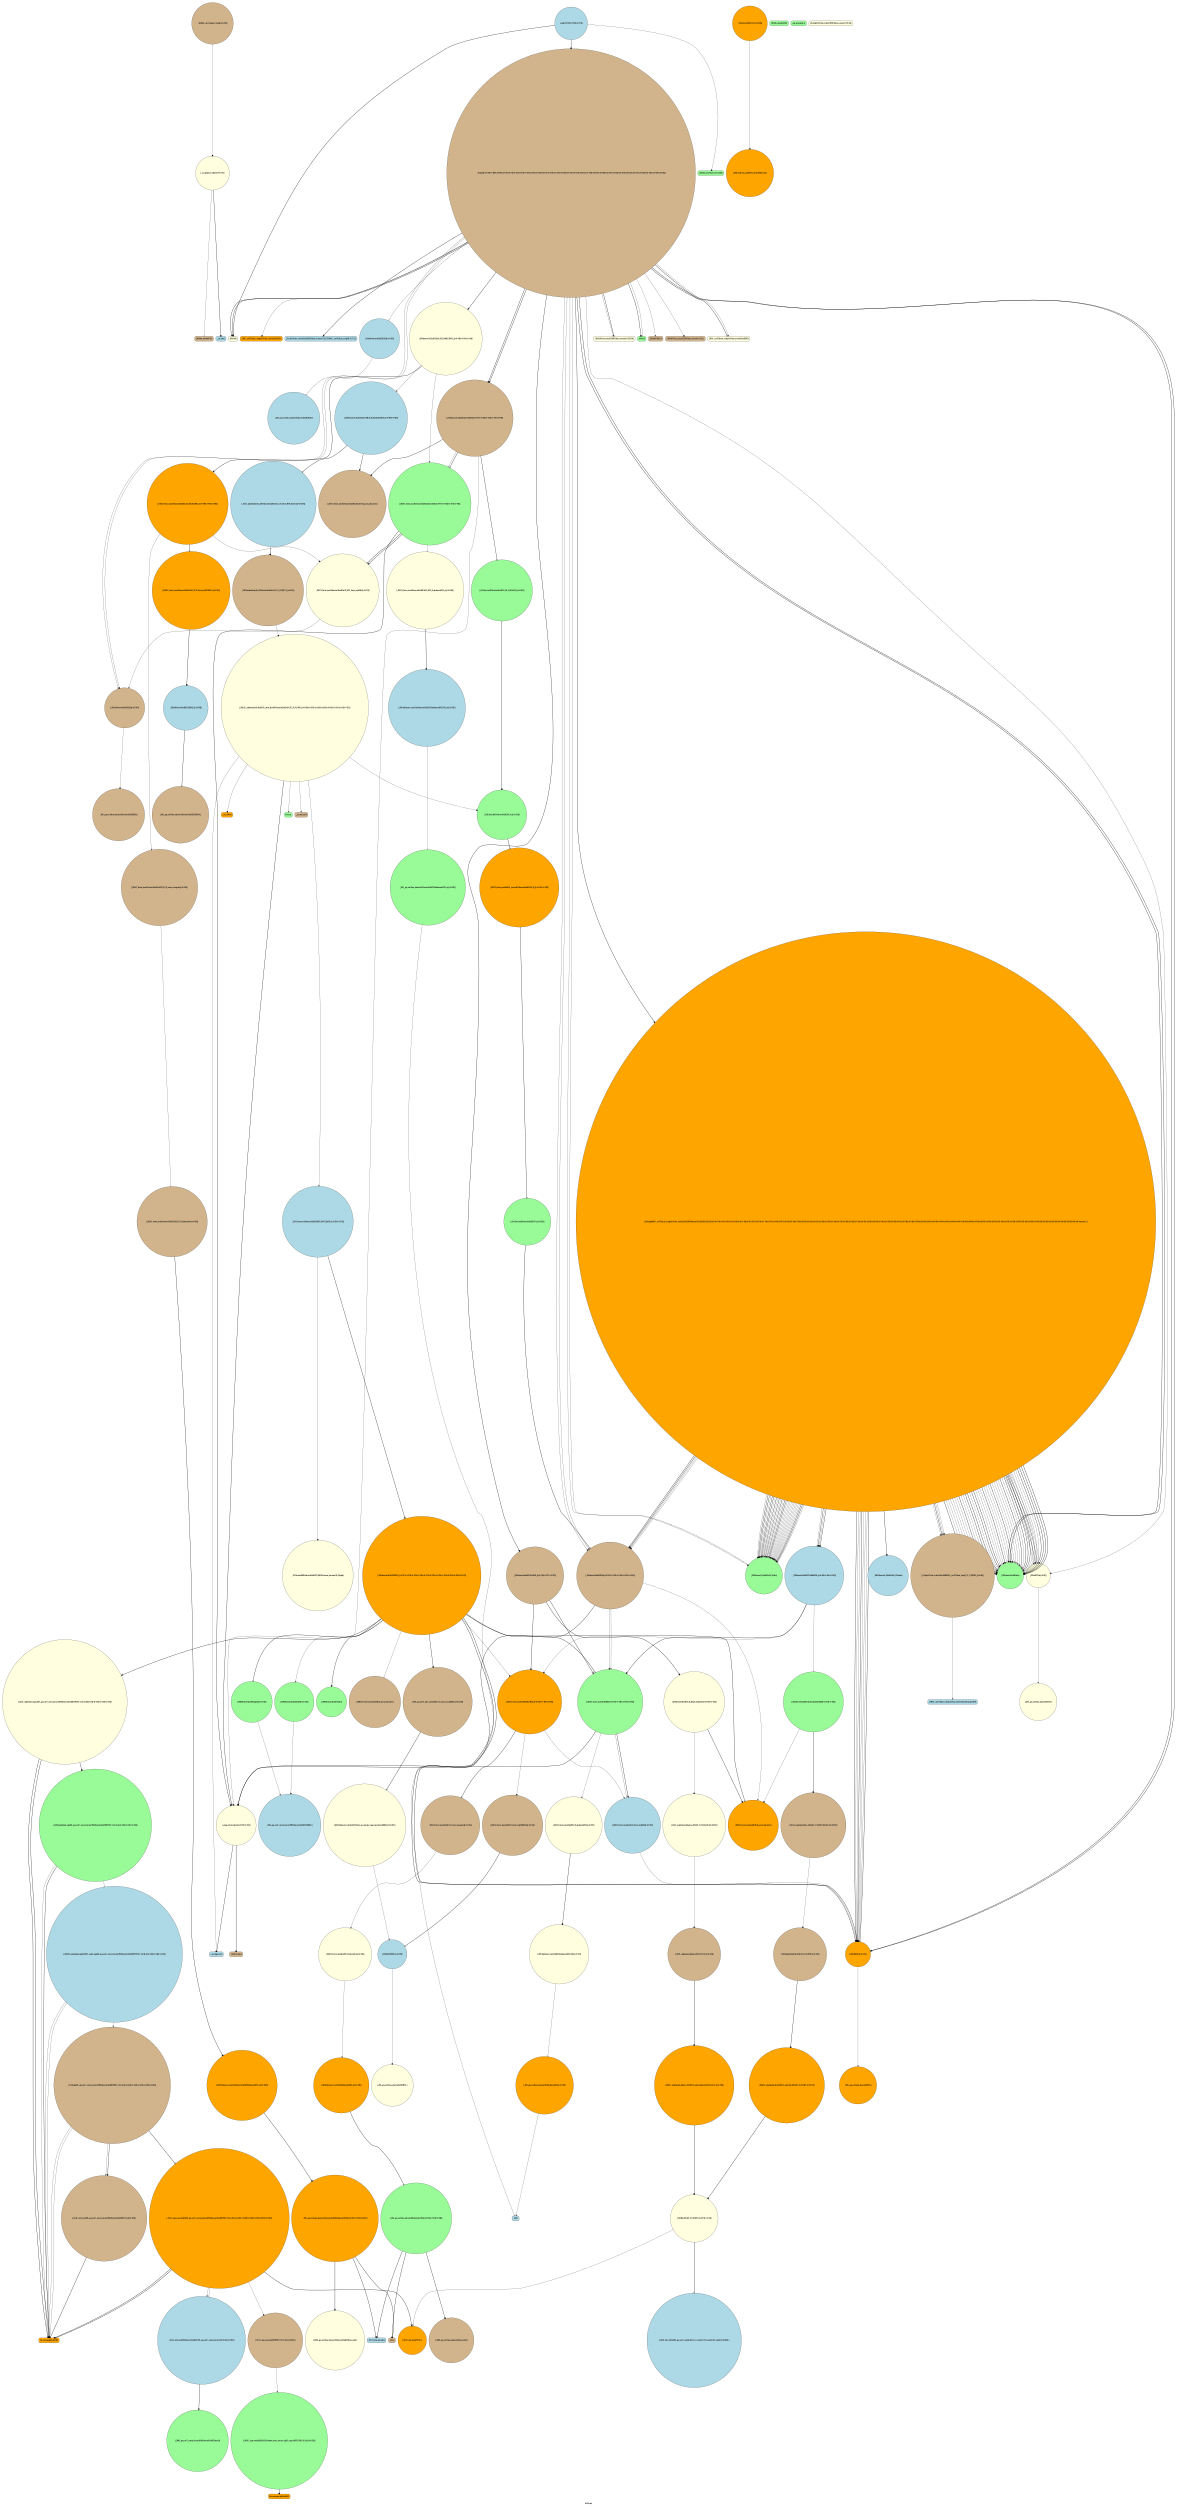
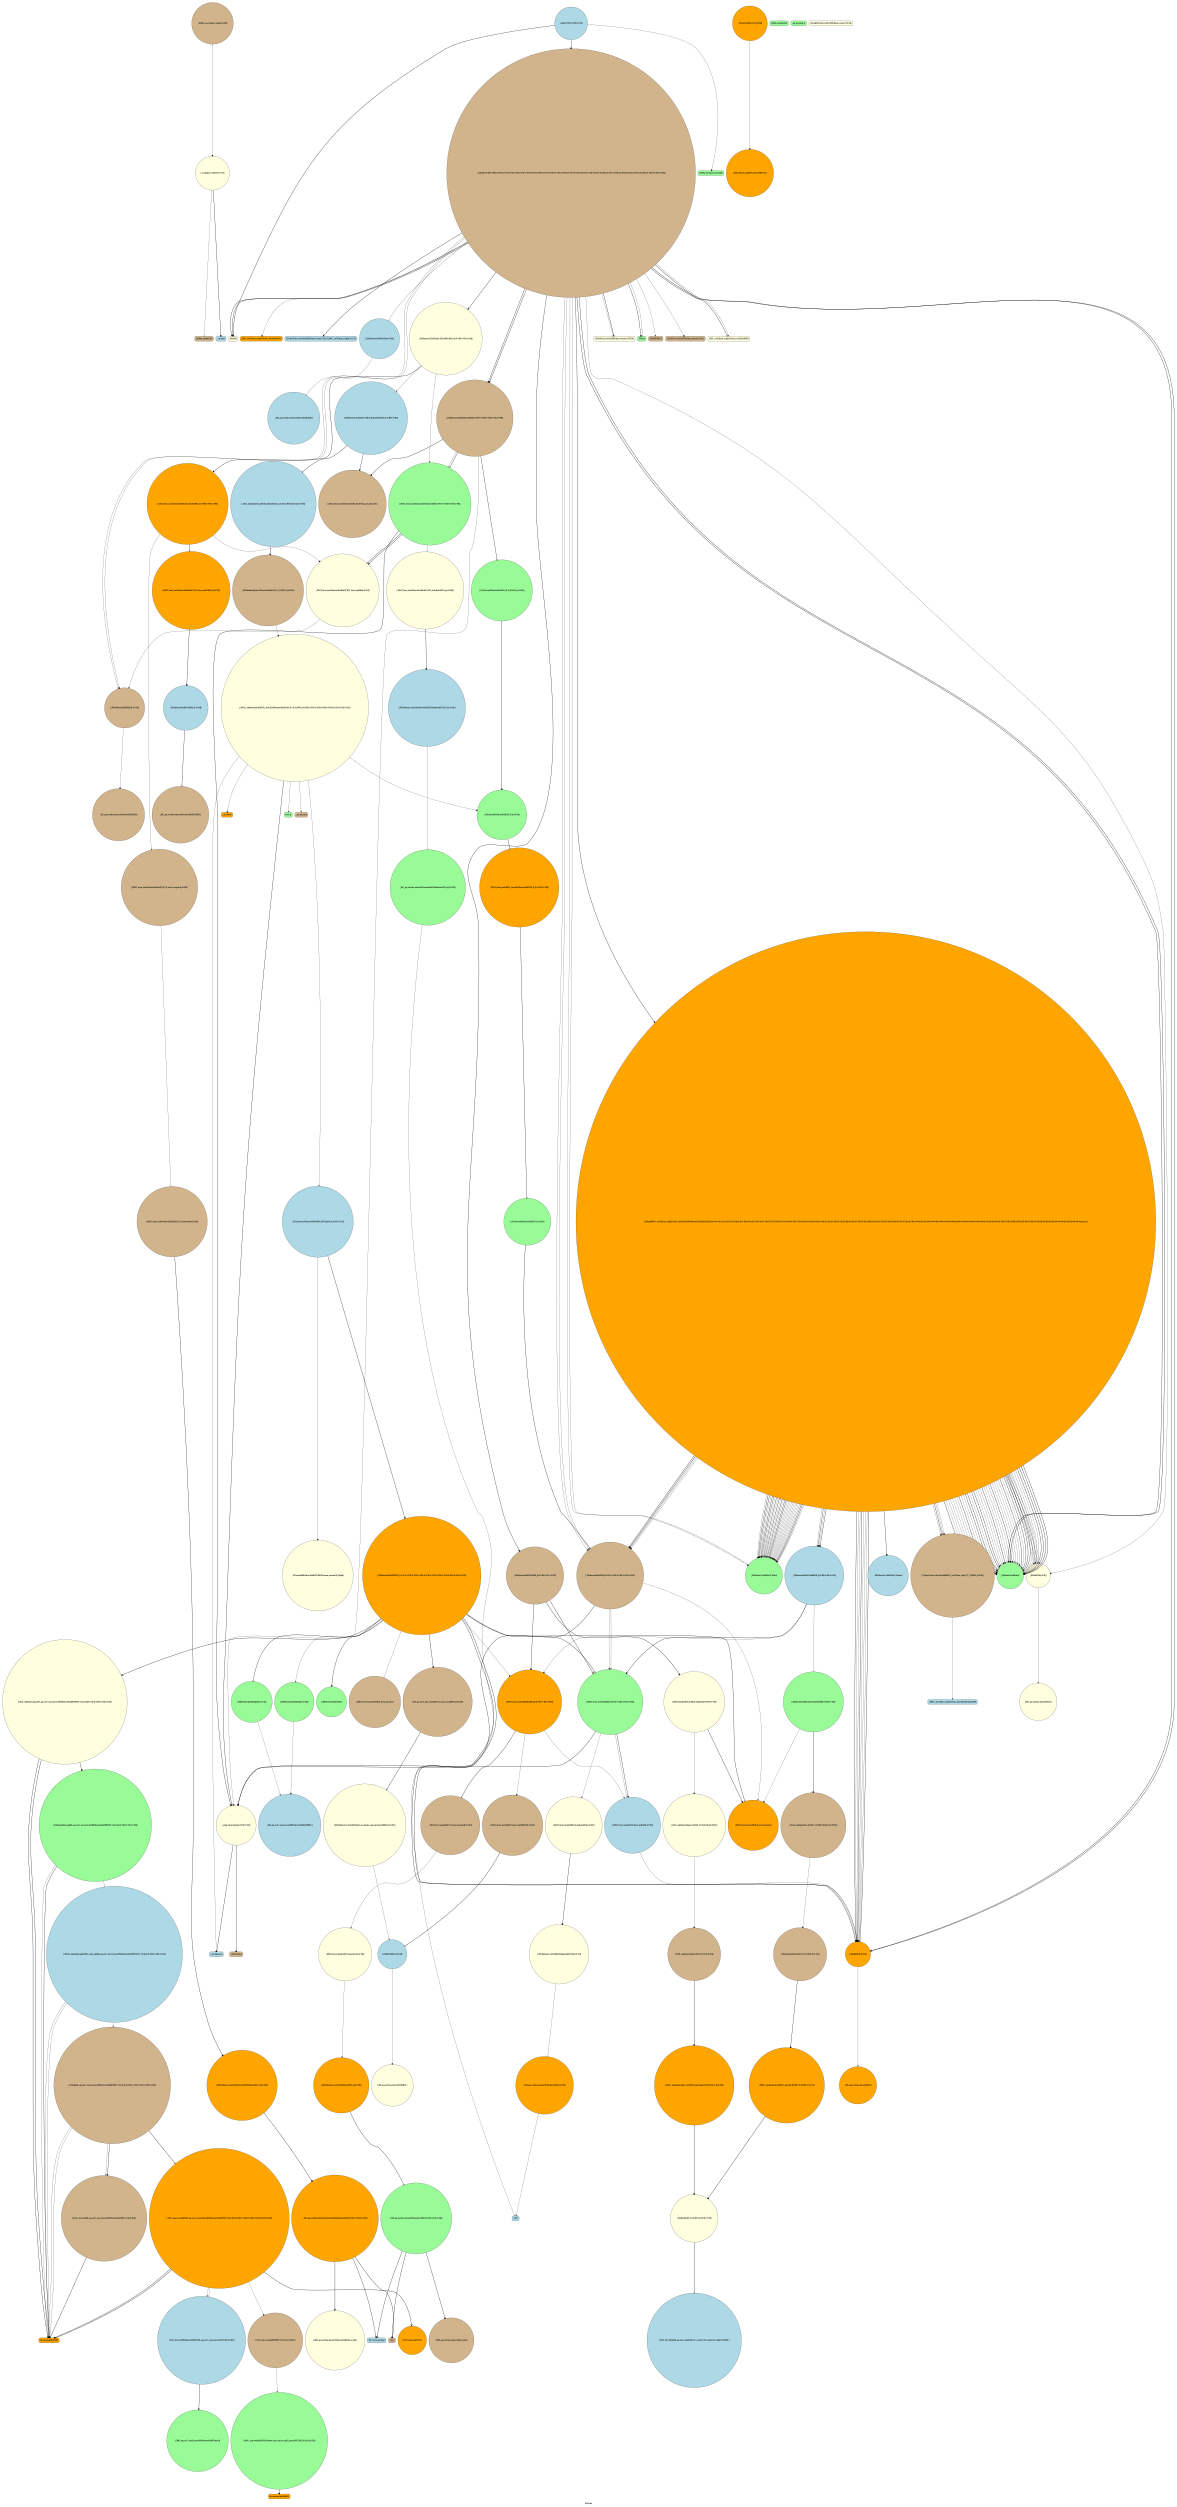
edge "{_ZSt6fill_nIPimiET_S1_T0_RKT1_|{<s0>172|<s1>173}}" -> "{_ZSt12__niter_baseIPiET_S1_}": removed
